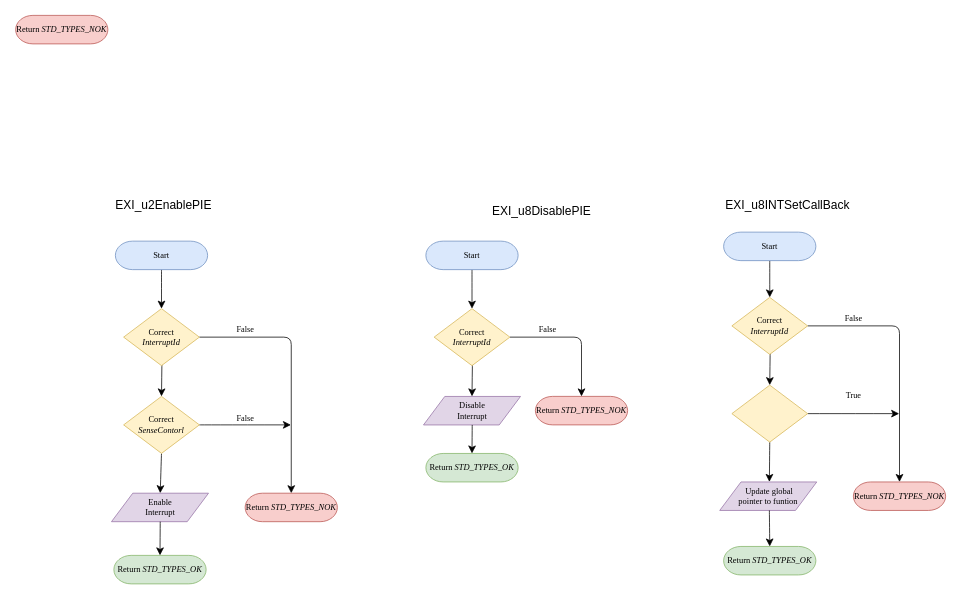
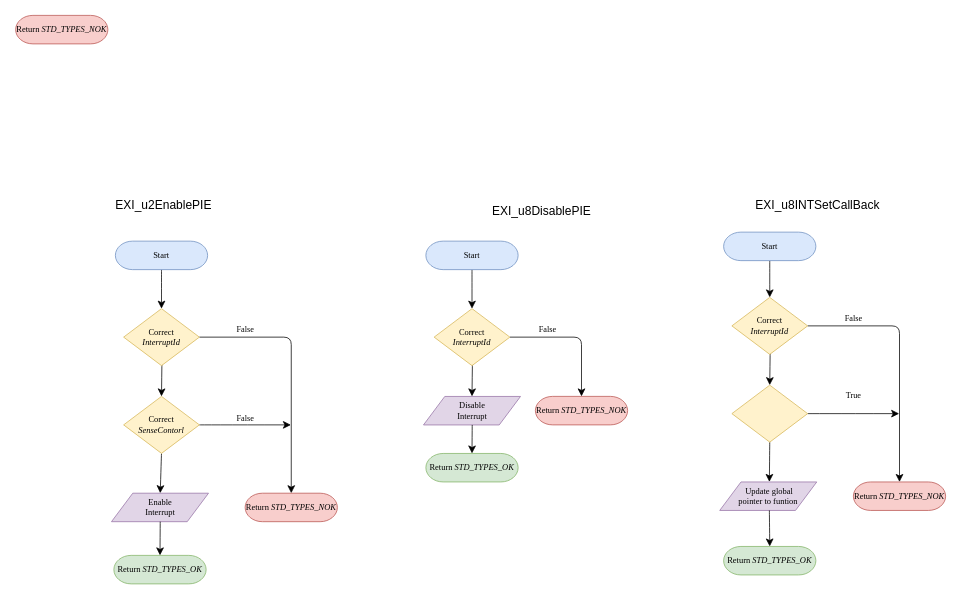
node "EXI_u8INTSetCallBack": moved (787, 205) -> (817, 205)
